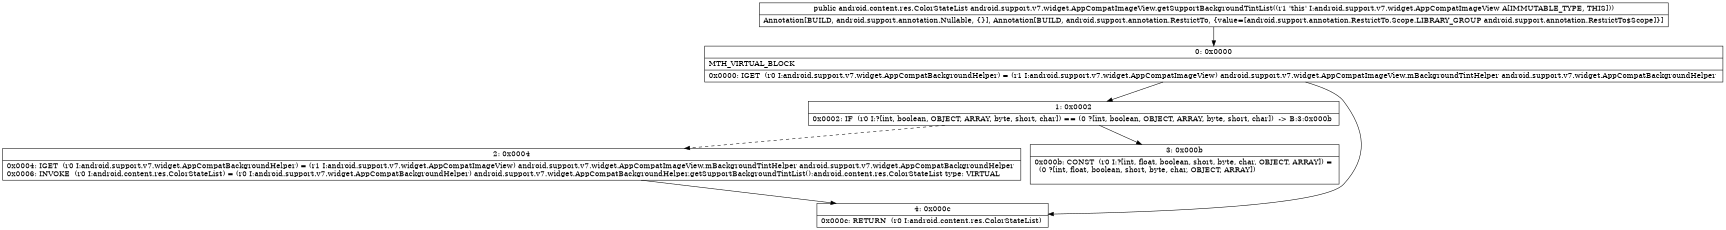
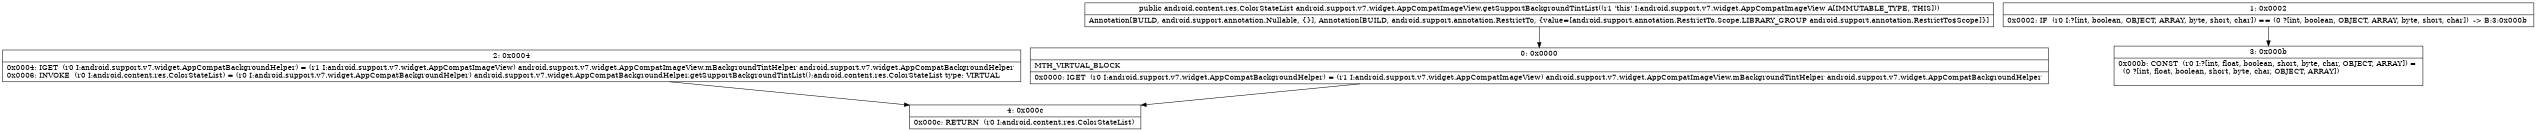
edge "0: 0x0000" -> "1: 0x0002": removed
edge "1: 0x0002" -> "2: 0x0004": removed
